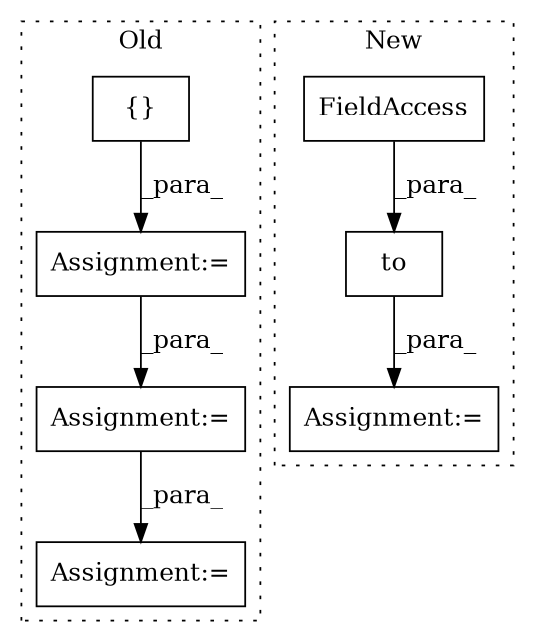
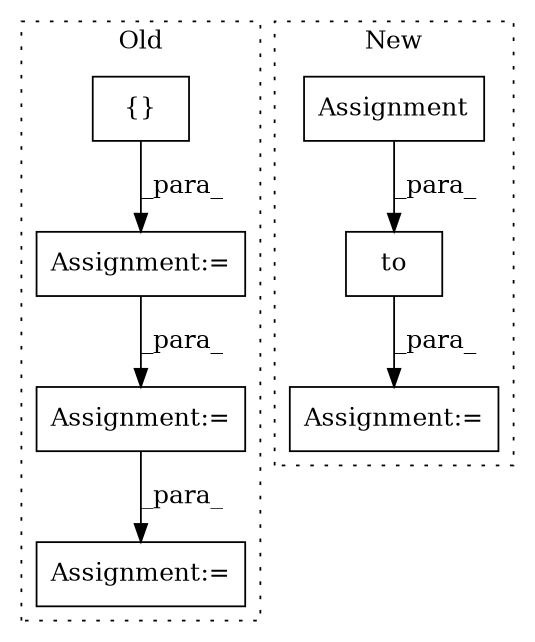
node "FieldAccess": label "FieldAccess" -> "Assignment"
